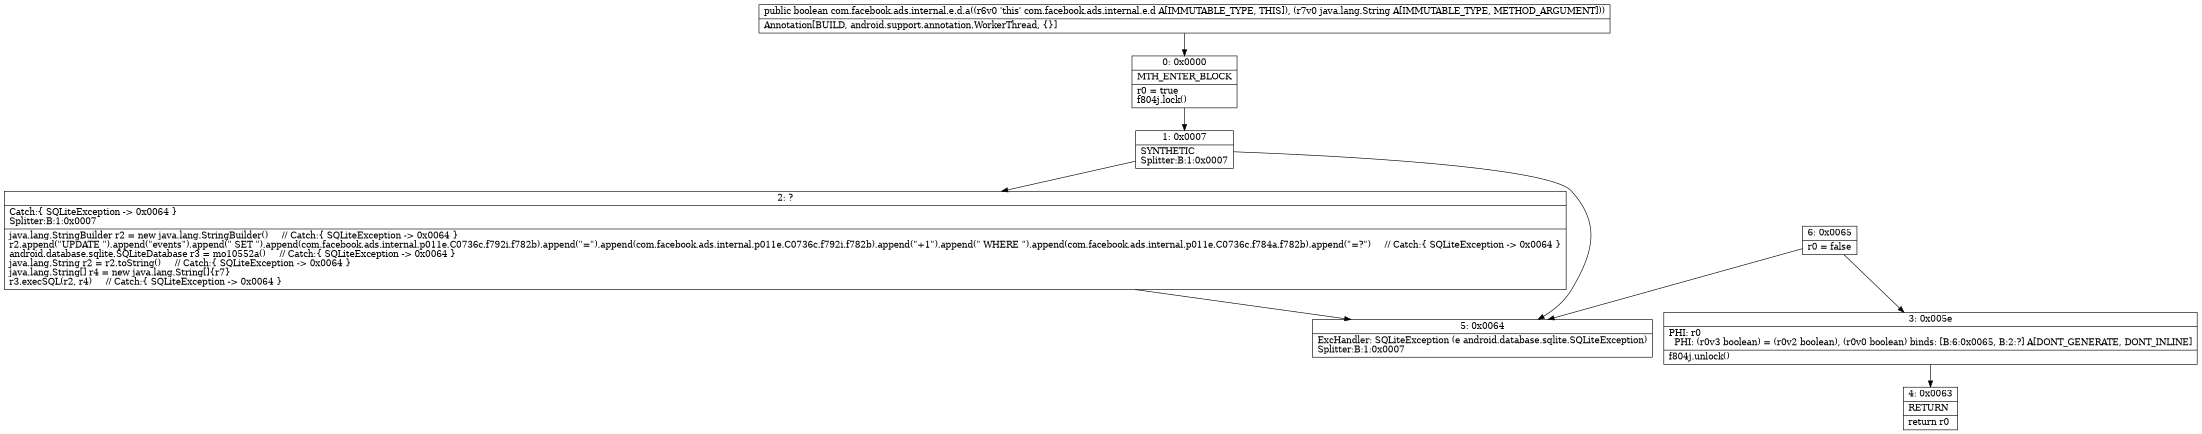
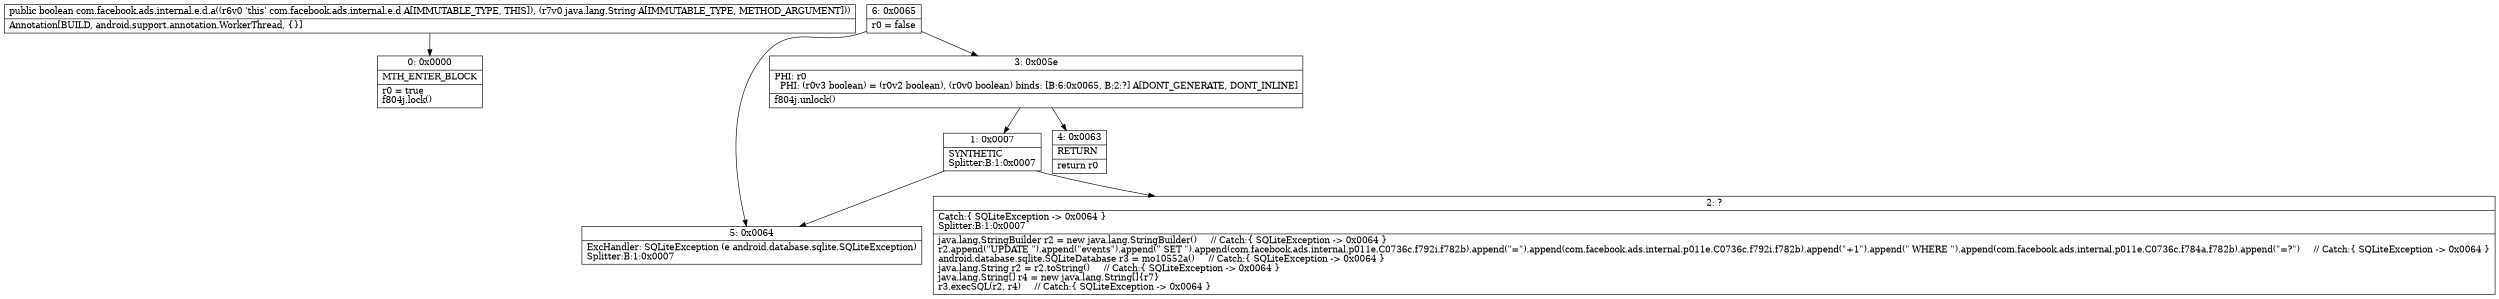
edge "0: 0x0000" -> "1: 0x0007": now "3: 0x005e" -> "1: 0x0007"
edge "2: ?" -> "5: 0x0064": removed
